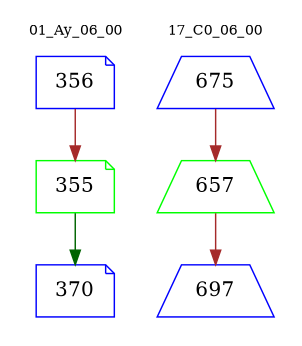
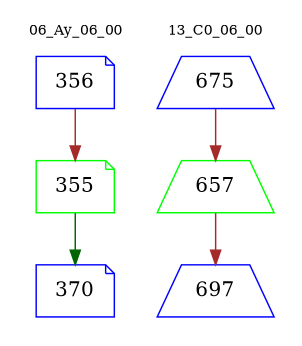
cluster "01_Ay_06_00": label "01_Ay_06_00" -> "06_Ay_06_00"
cluster "17_C0_06_00": label "17_C0_06_00" -> "13_C0_06_00"
